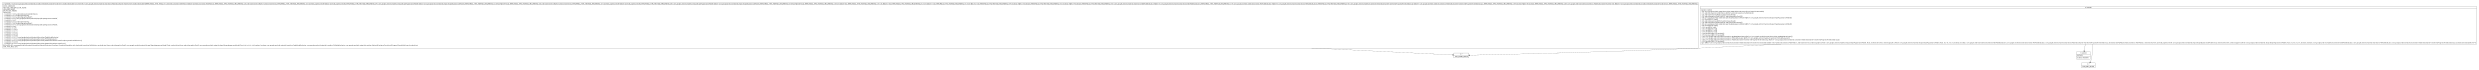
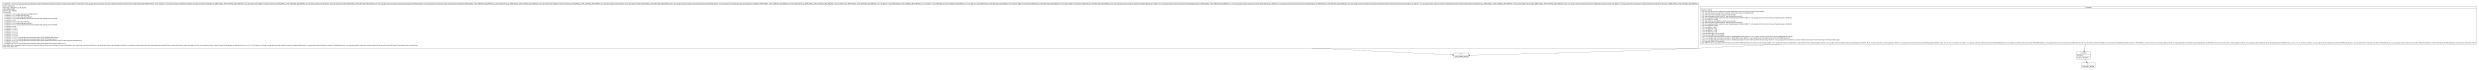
edge "6: 0x0000" -> "5: ?": now "7: 0x0003" -> "5: ?"
